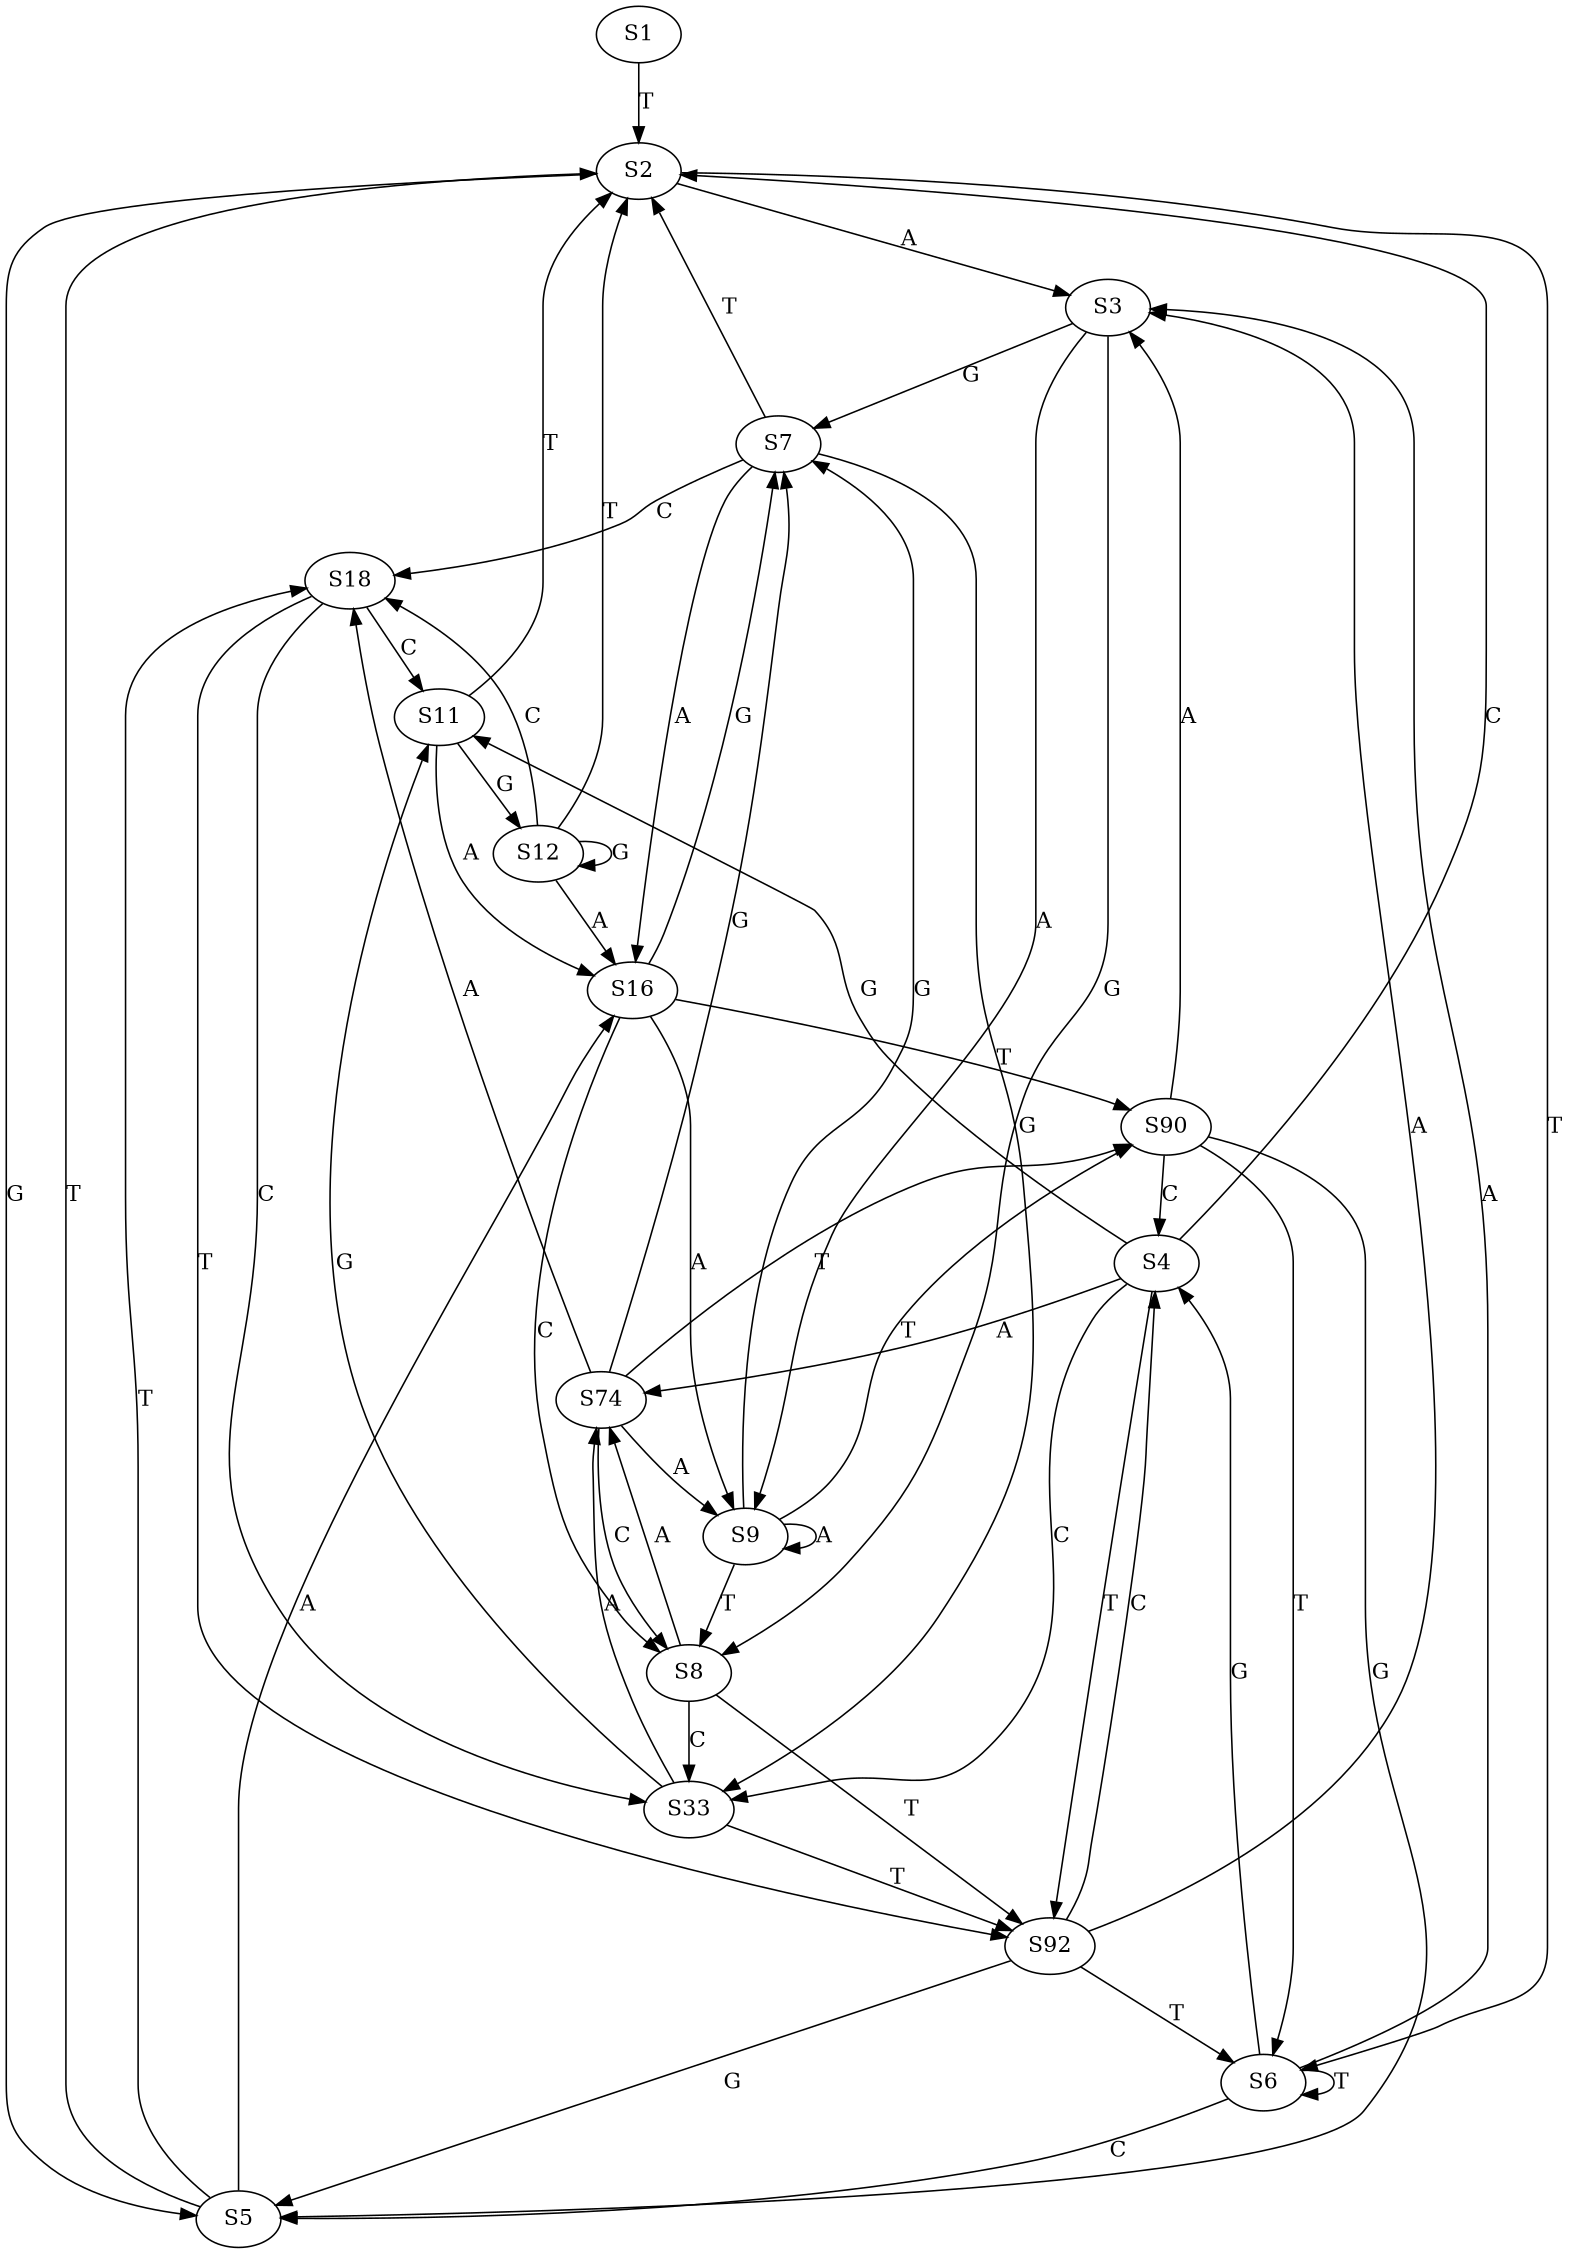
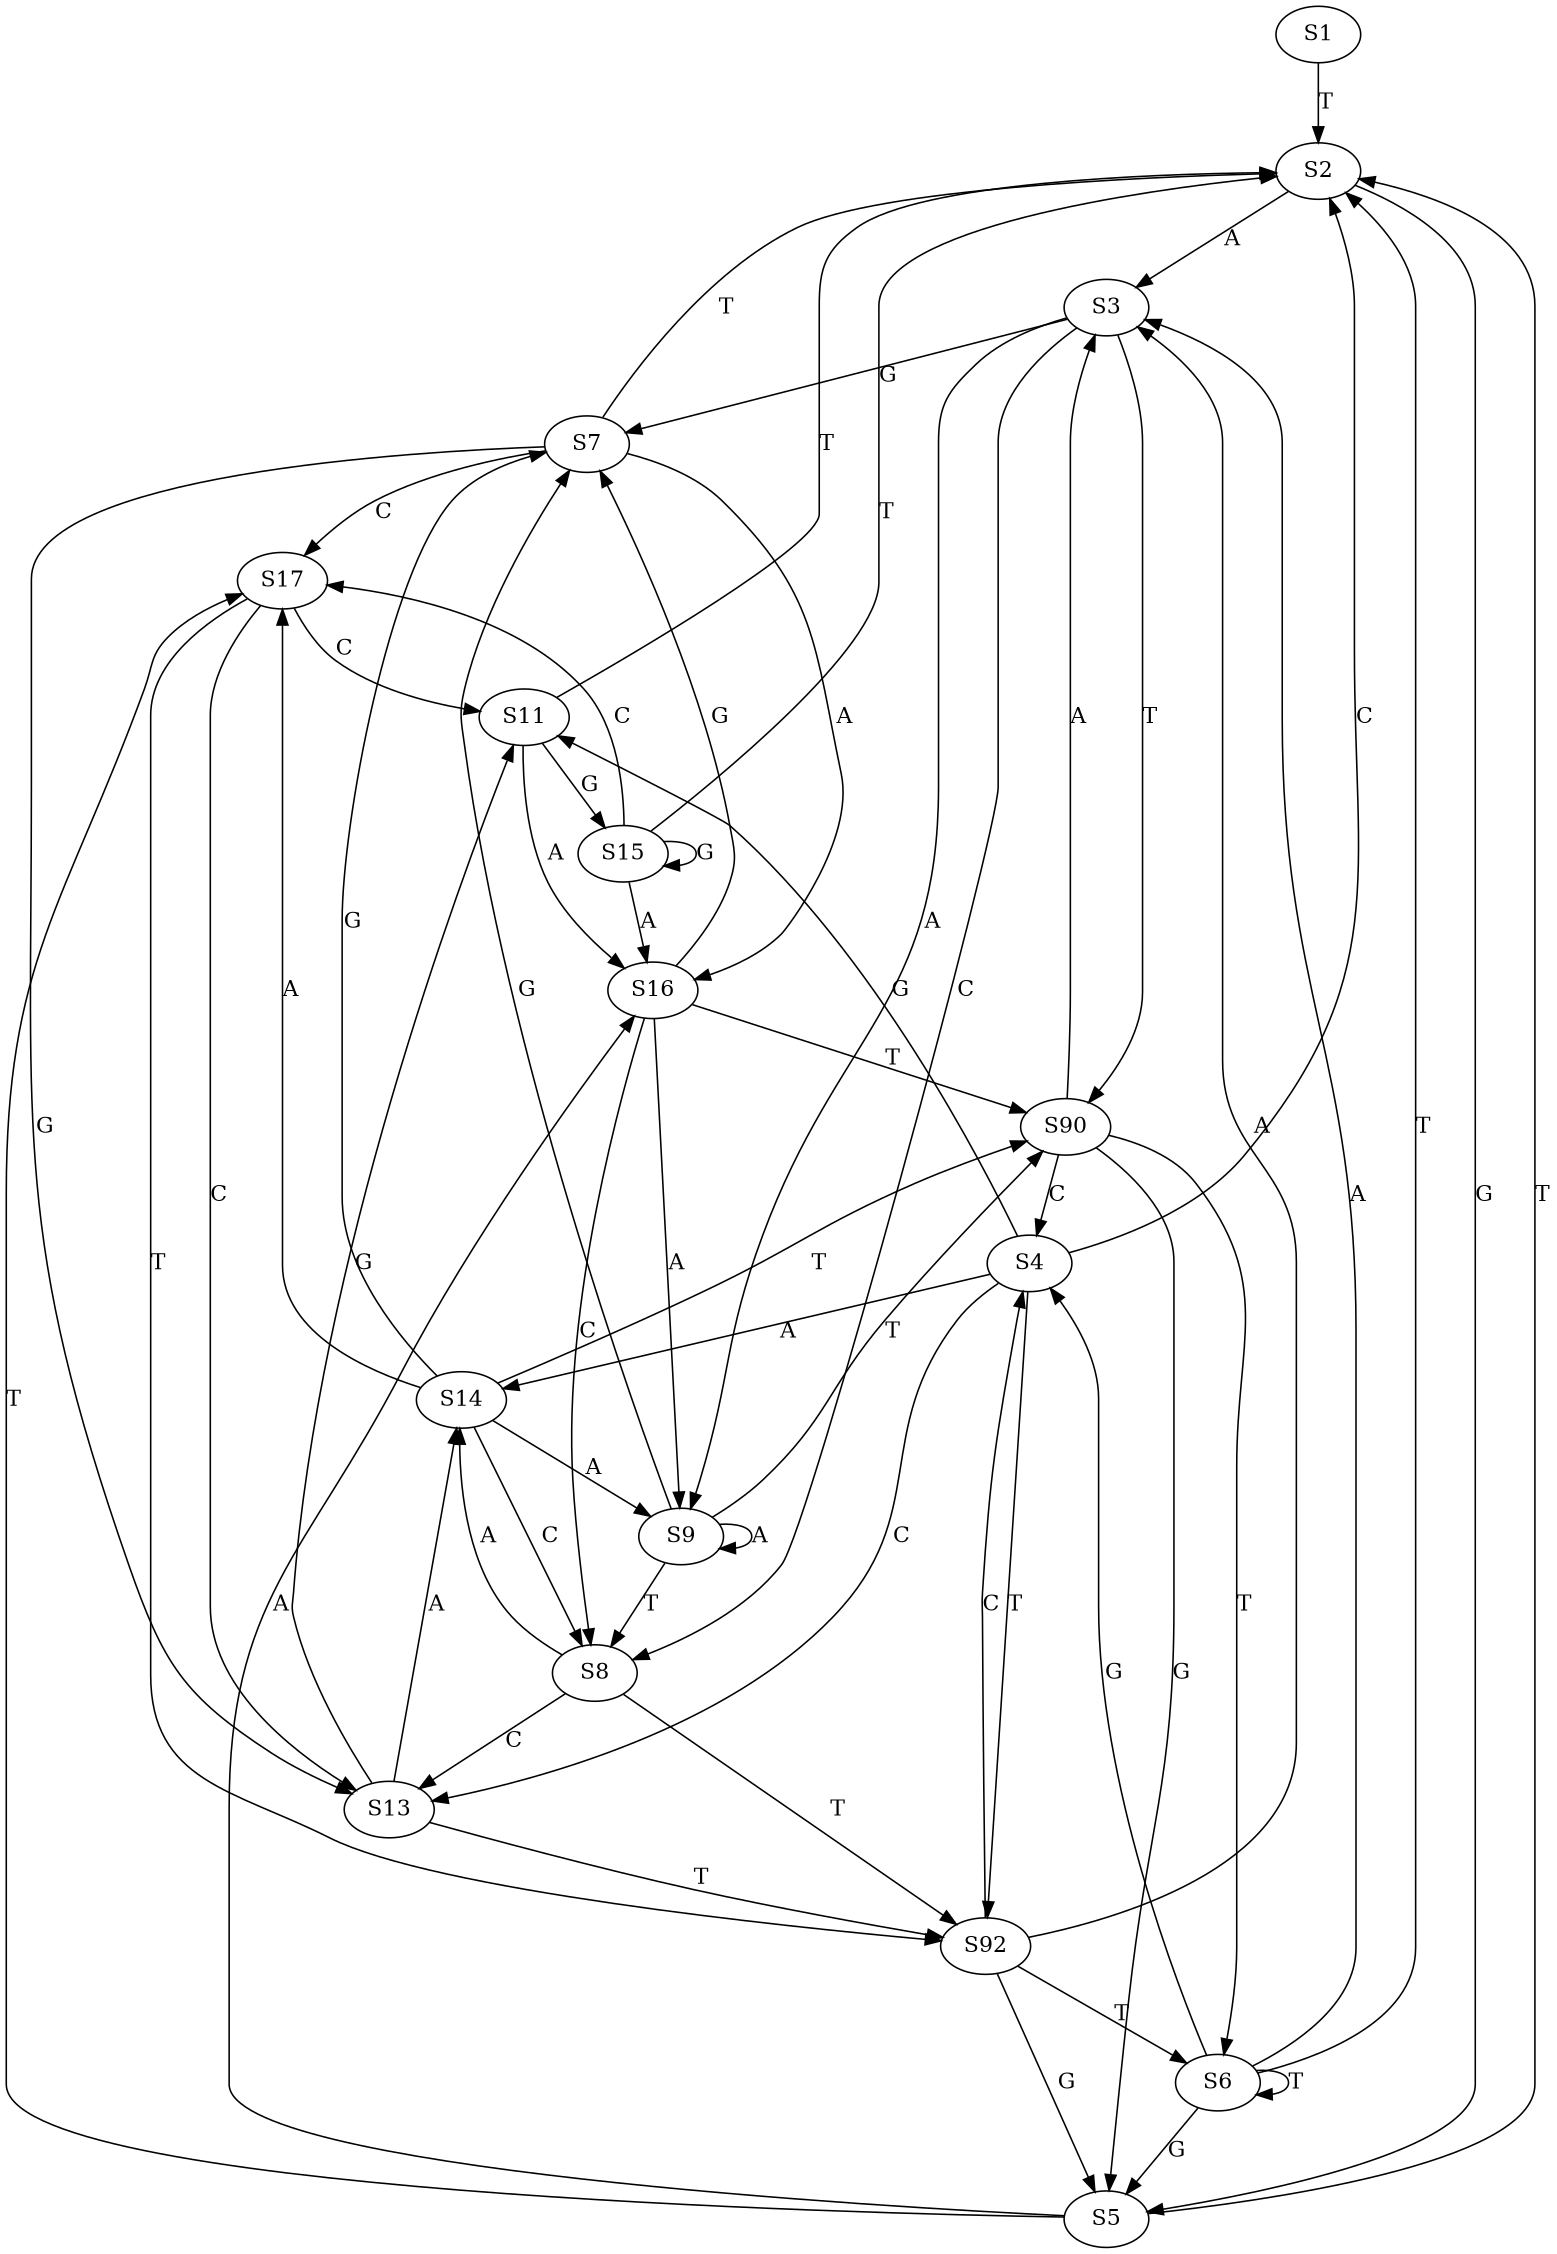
node "S18": label "S18" -> "S17"
edge "S3" -> "S90": added, label "T"
edge "S2" -> "S6": reversed
node "S12": label "S12" -> "S15"
edge "S3" -> "S8": label "G" -> "C"
node "S74": label "S74" -> "S14"
node "S33": label "S33" -> "S13"
edge "S6" -> "S5": label "C" -> "G"
